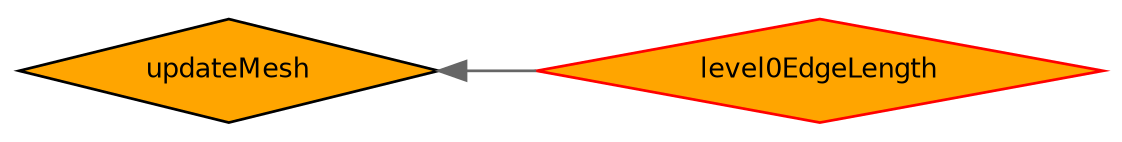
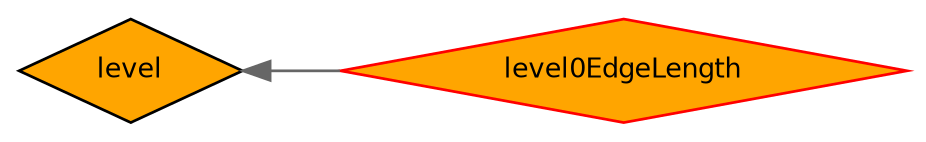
node "updateMesh": label "updateMesh" -> "level"
